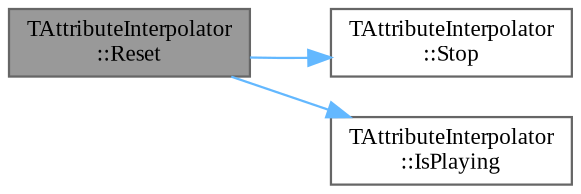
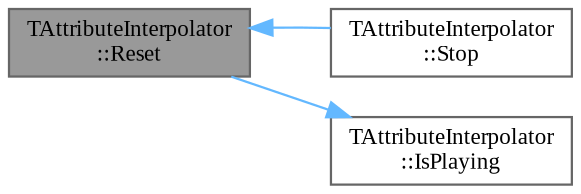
edge "TAttributeInterpolator ::Reset" -> "TAttributeInterpolator ::Stop": reversed
